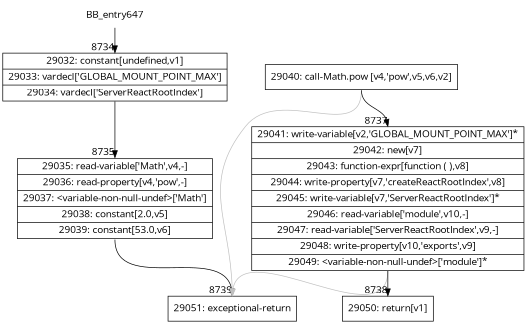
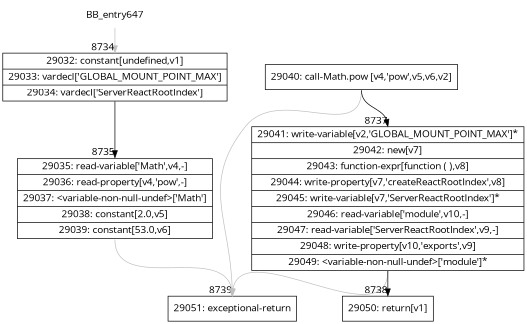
edge "BB_entry647" -> "29032: constant[undefined,v1]": color black -> gray
edge "29035: read-variable['Math',v4,-]" -> "29051: exceptional-return": color black -> gray
